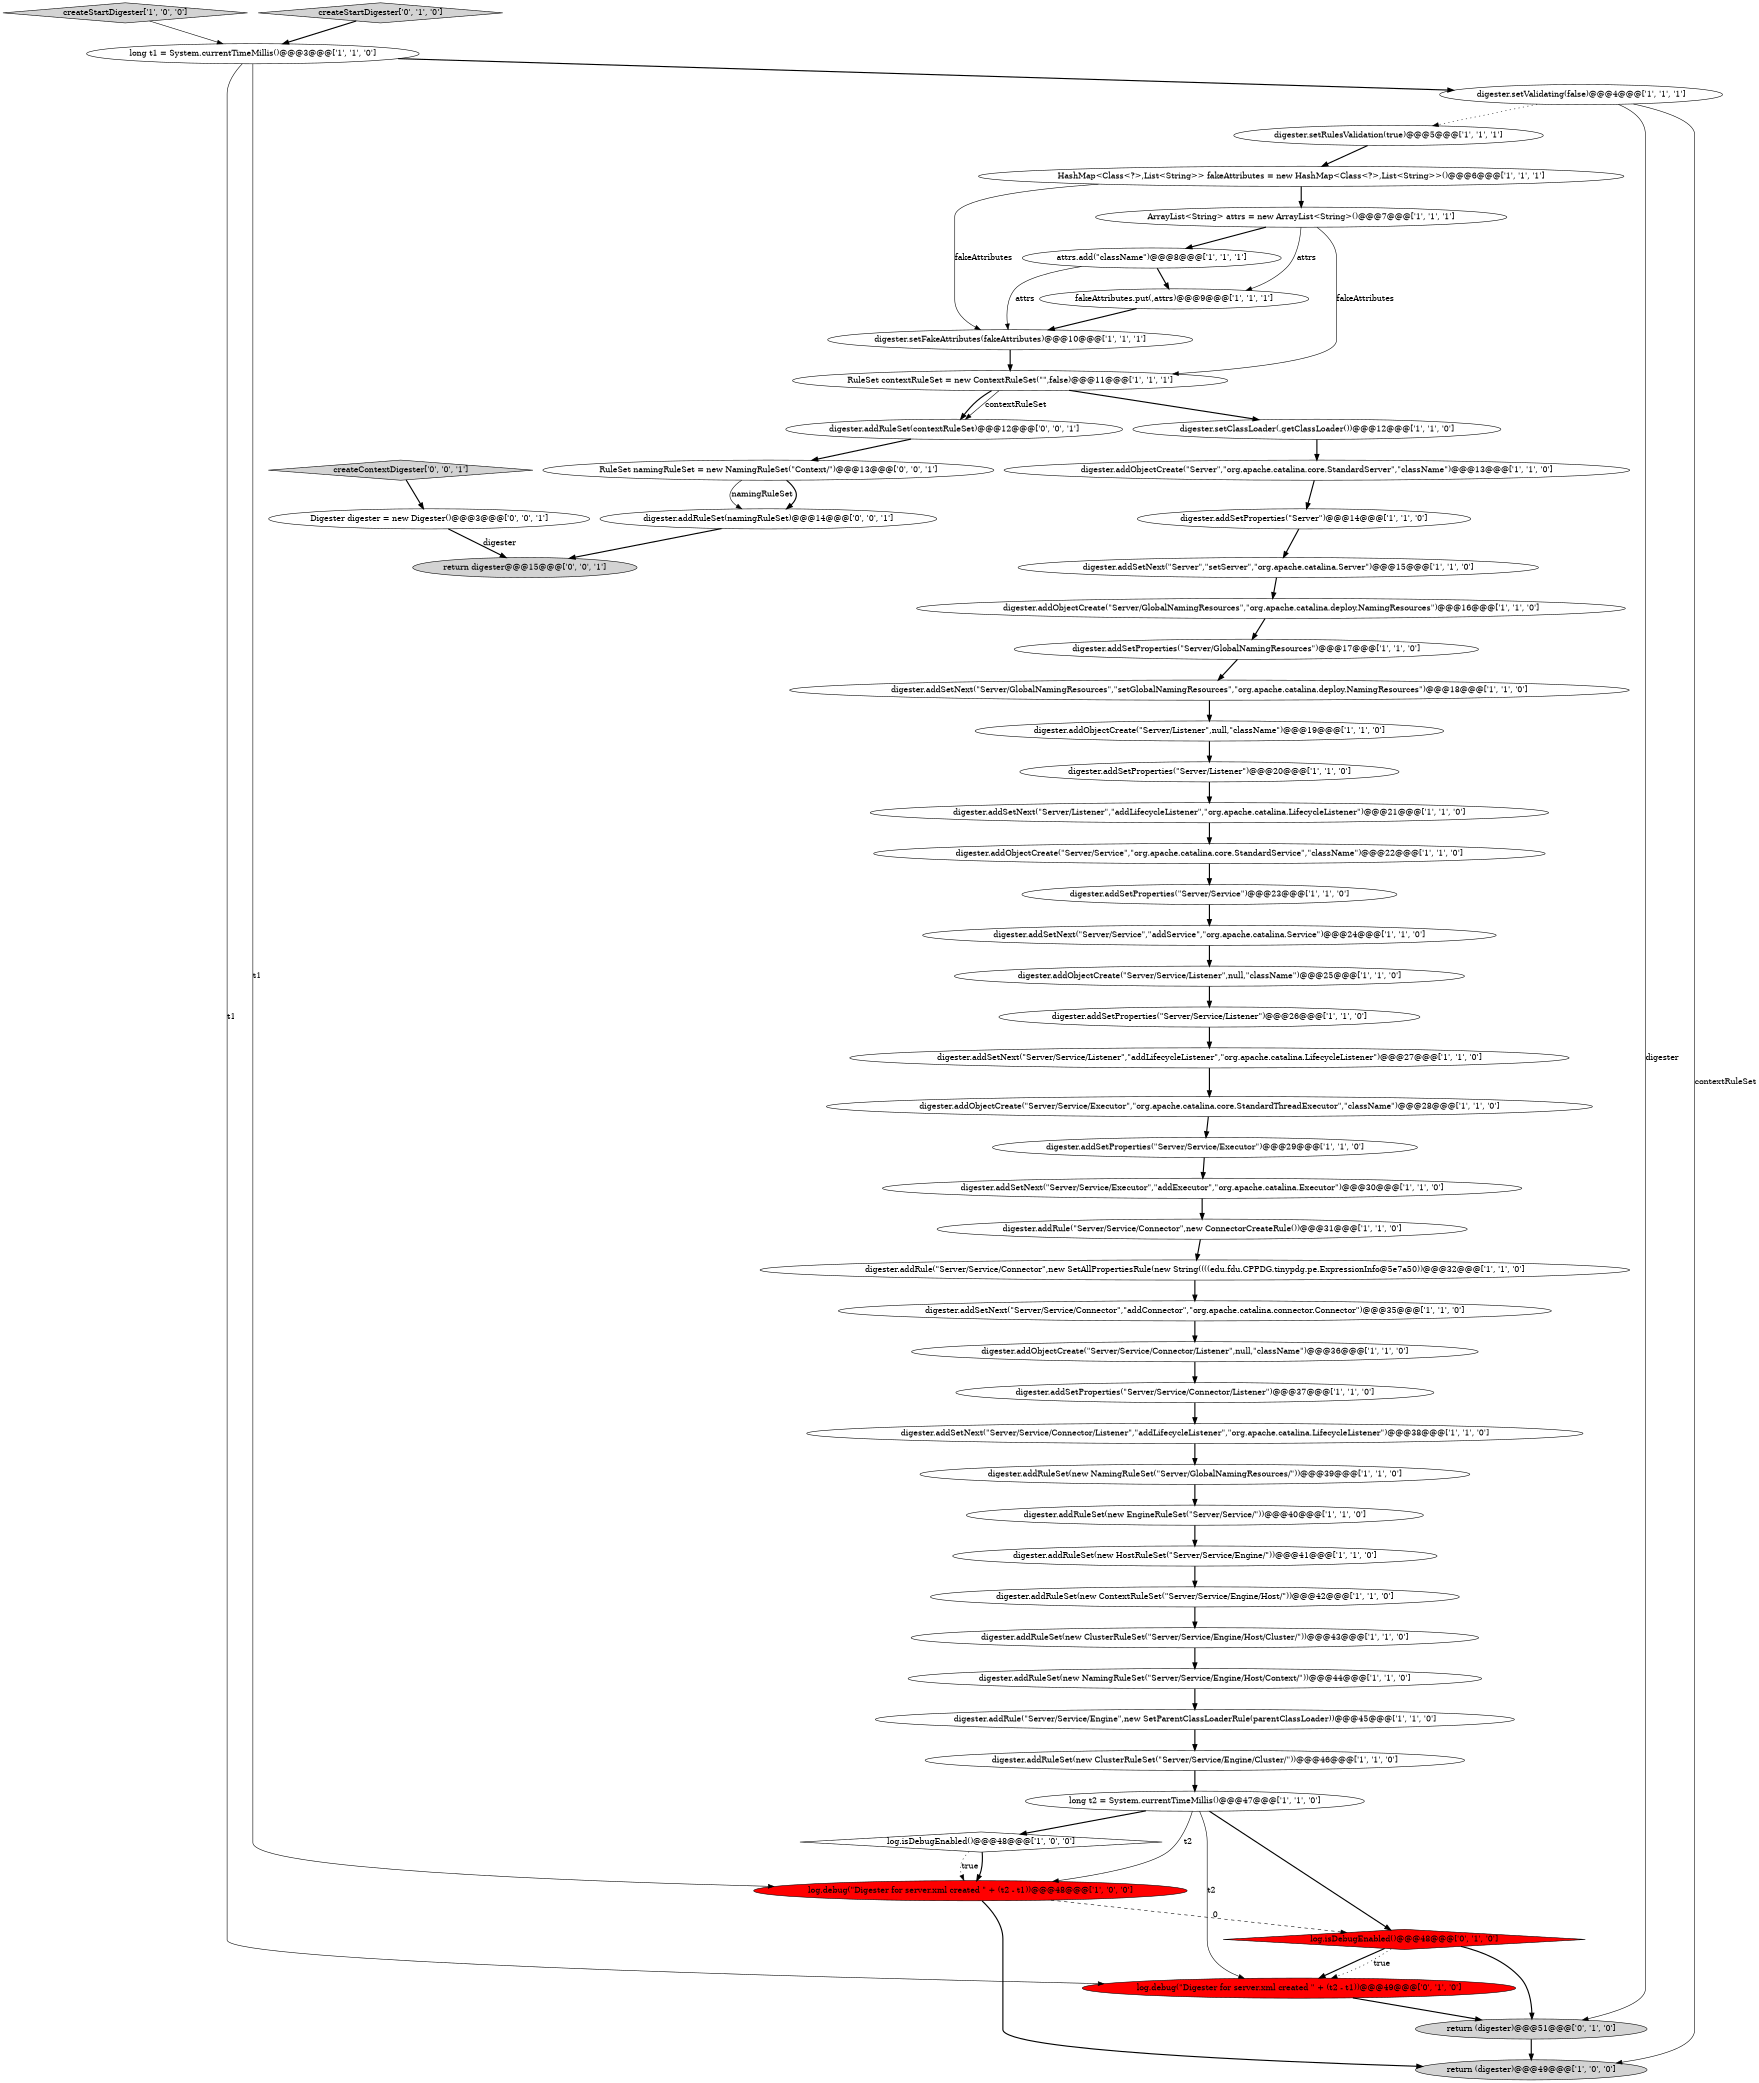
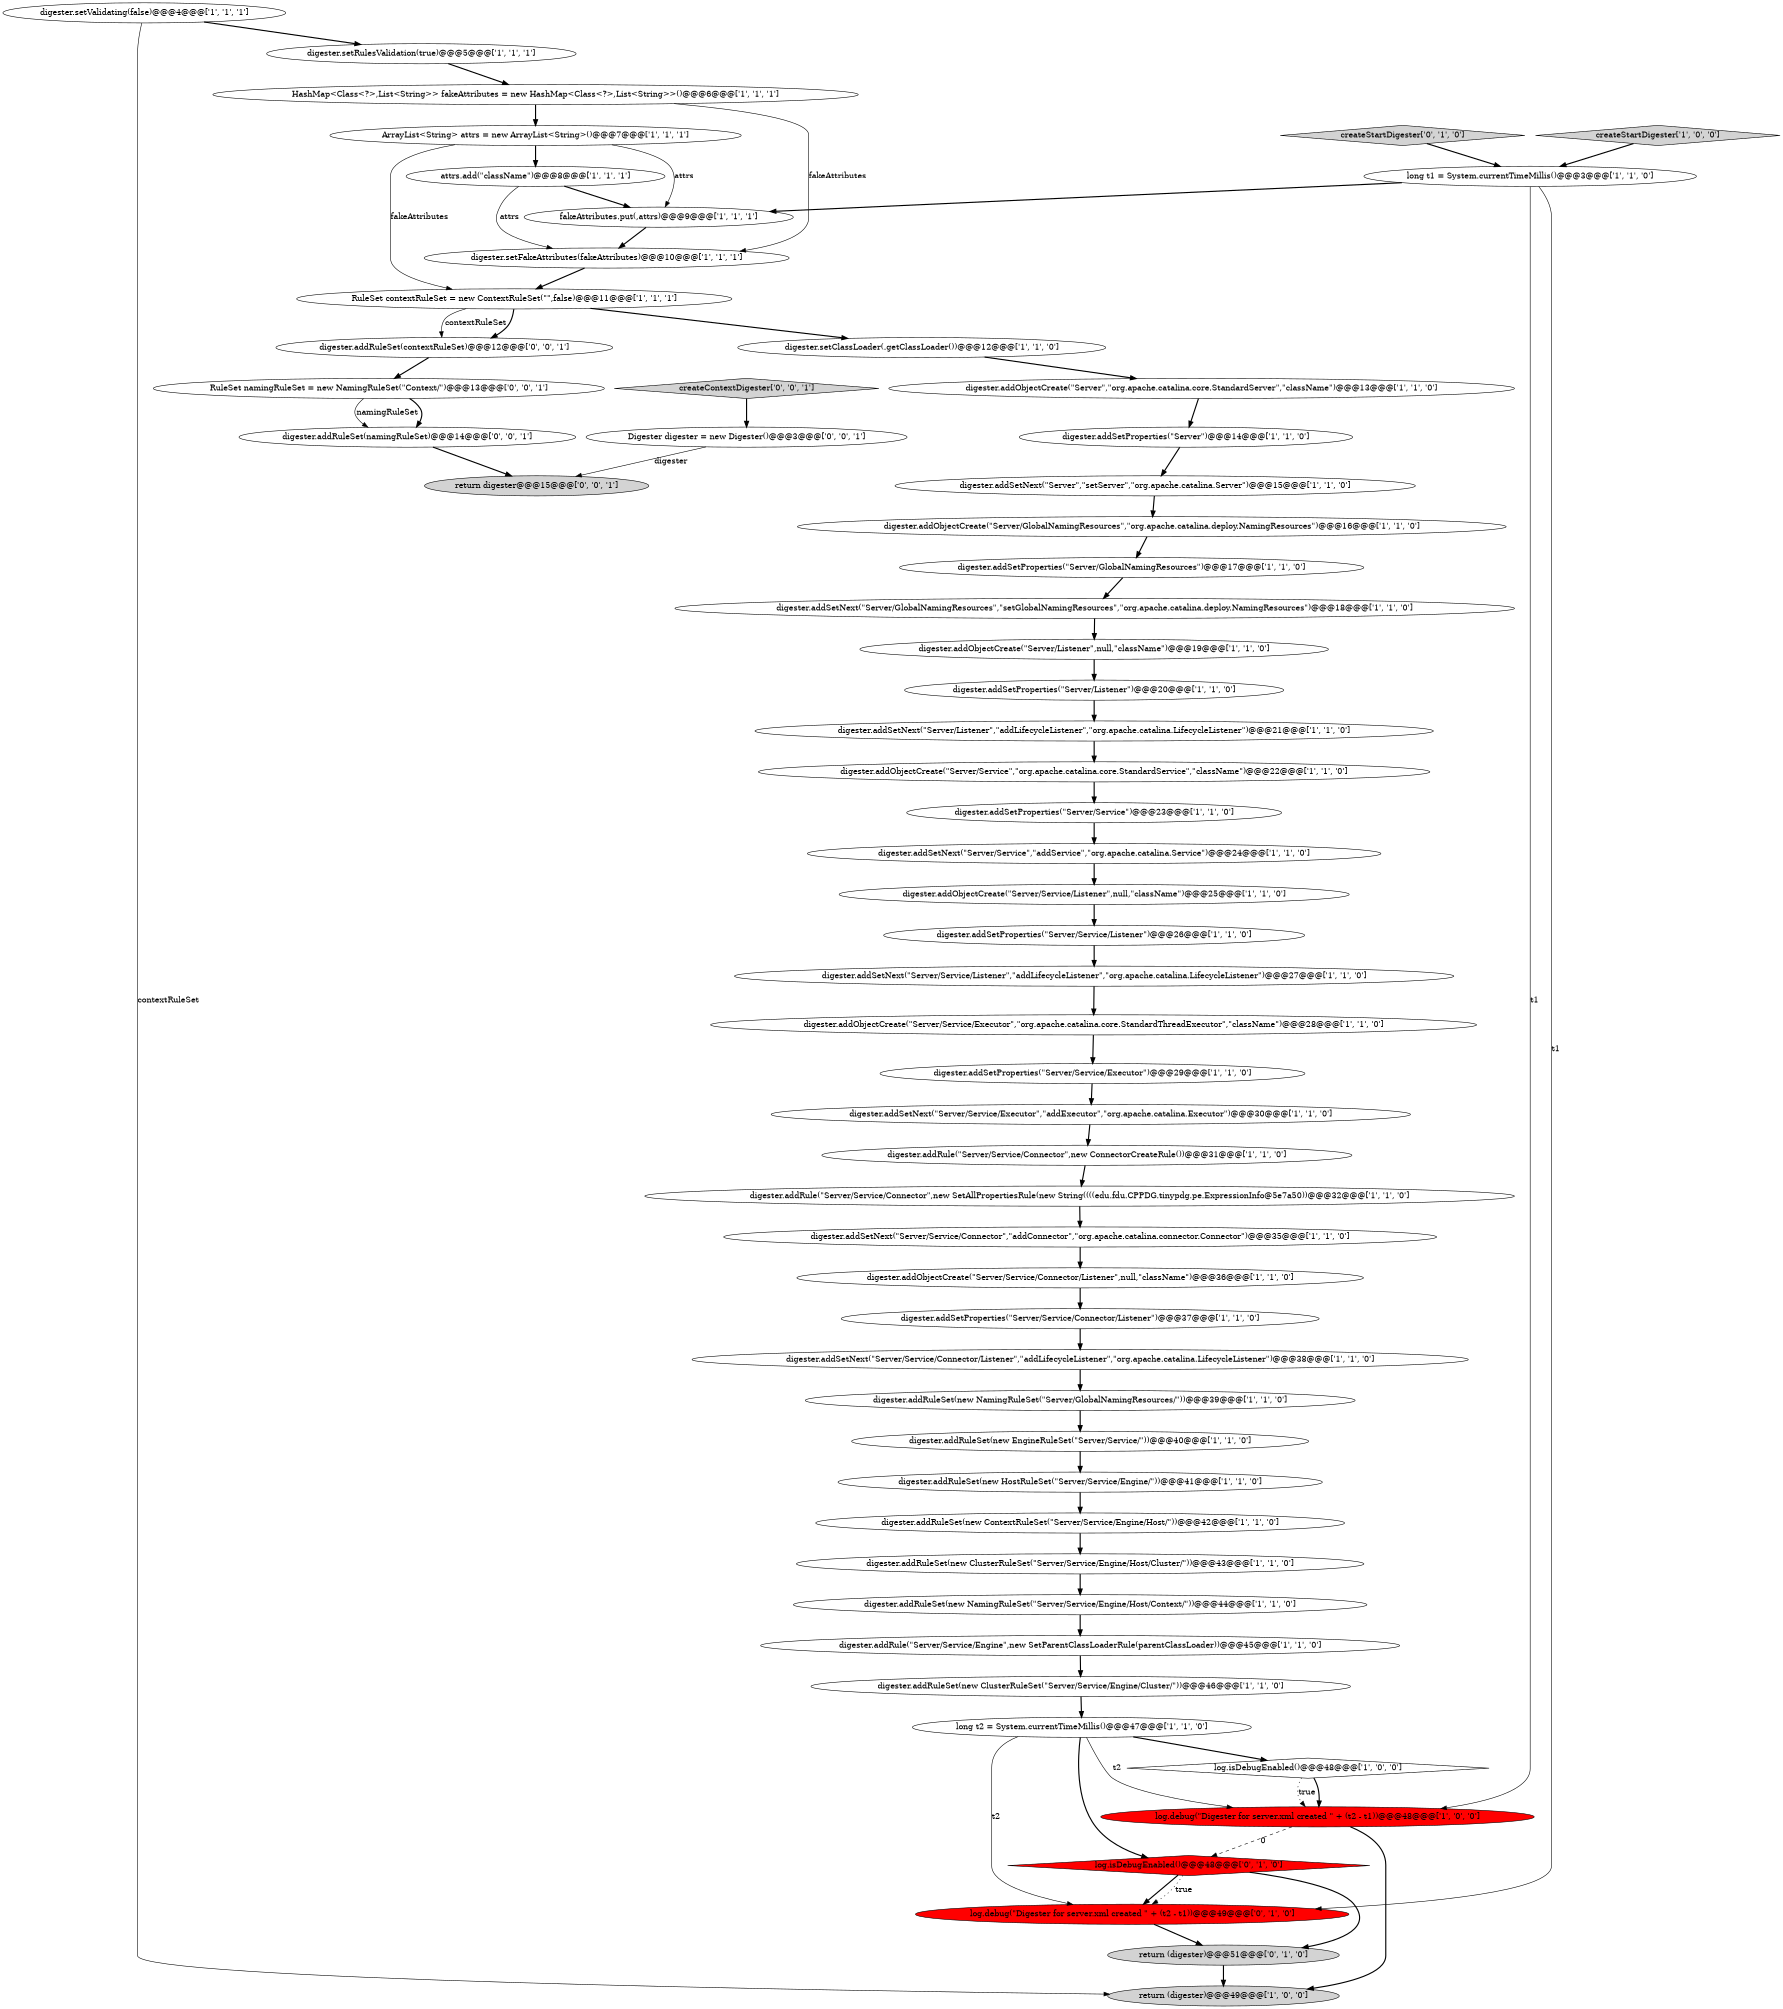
edge "createStartDigester['1', '0', '0']" -> "long t1 = System.currentTimeMillis()@@@3@@@['1', '1', '0']": style solid -> bold
edge "long t1 = System.currentTimeMillis()@@@3@@@['1', '1', '0']" -> "digester.setValidating(false)@@@4@@@['1', '1', '1']": now "long t1 = System.currentTimeMillis()@@@3@@@['1', '1', '0']" -> "fakeAttributes.put(,attrs)@@@9@@@['1', '1', '1']"
edge "digester.setValidating(false)@@@4@@@['1', '1', '1']" -> "digester.setRulesValidation(true)@@@5@@@['1', '1', '1']": style dotted -> bold
edge "Digester digester = new Digester()@@@3@@@['0', '0', '1']" -> "return digester@@@15@@@['0', '0', '1']": style bold -> solid
edge "digester.setValidating(false)@@@4@@@['1', '1', '1']" -> "return (digester)@@@51@@@['0', '1', '0']": removed, label "digester"
